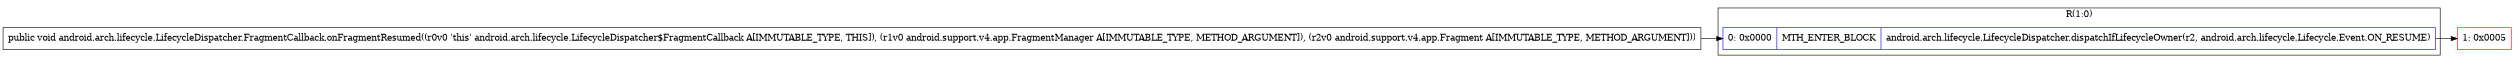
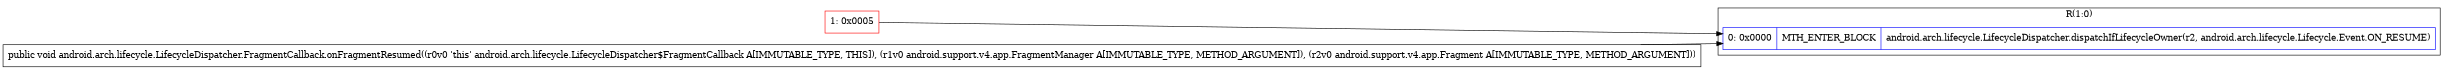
edge "0: 0x0000" -> "1: 0x0005": reversed
